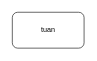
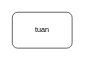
node "tuan": size 72x36 -> 60x36
